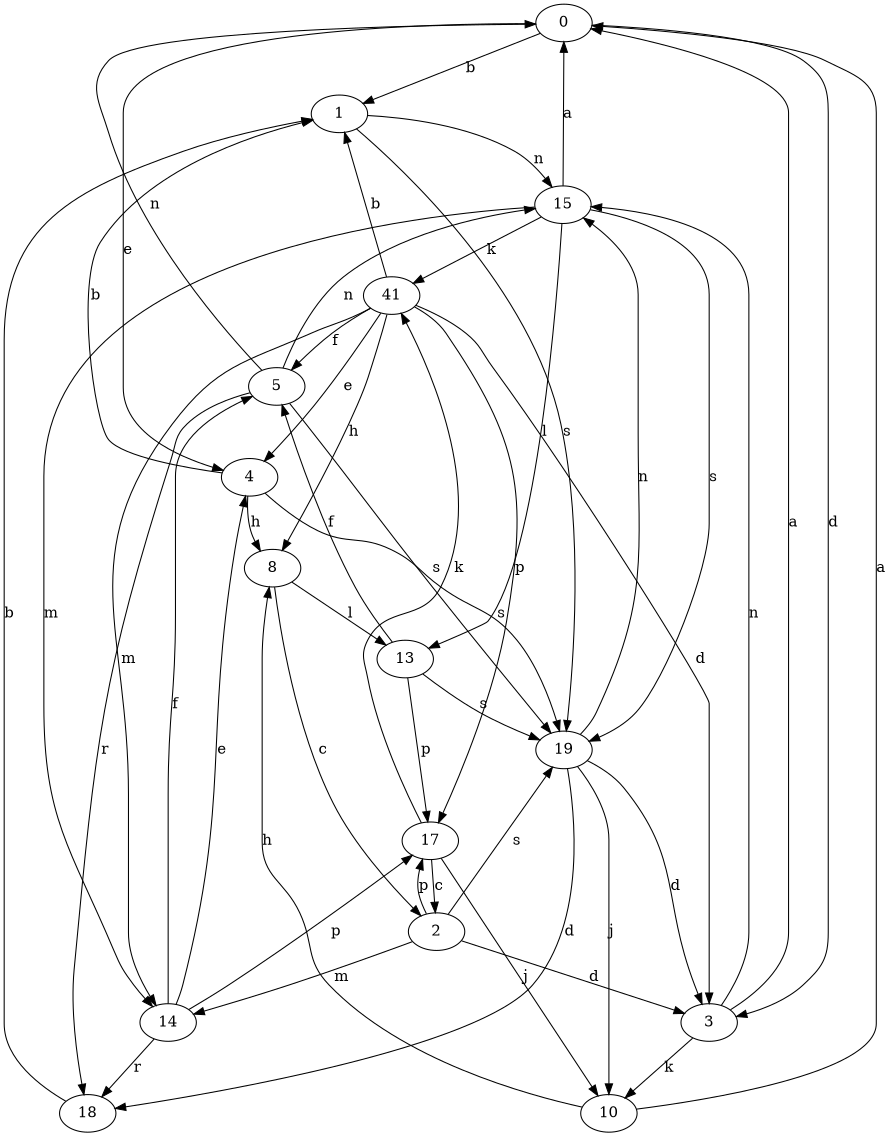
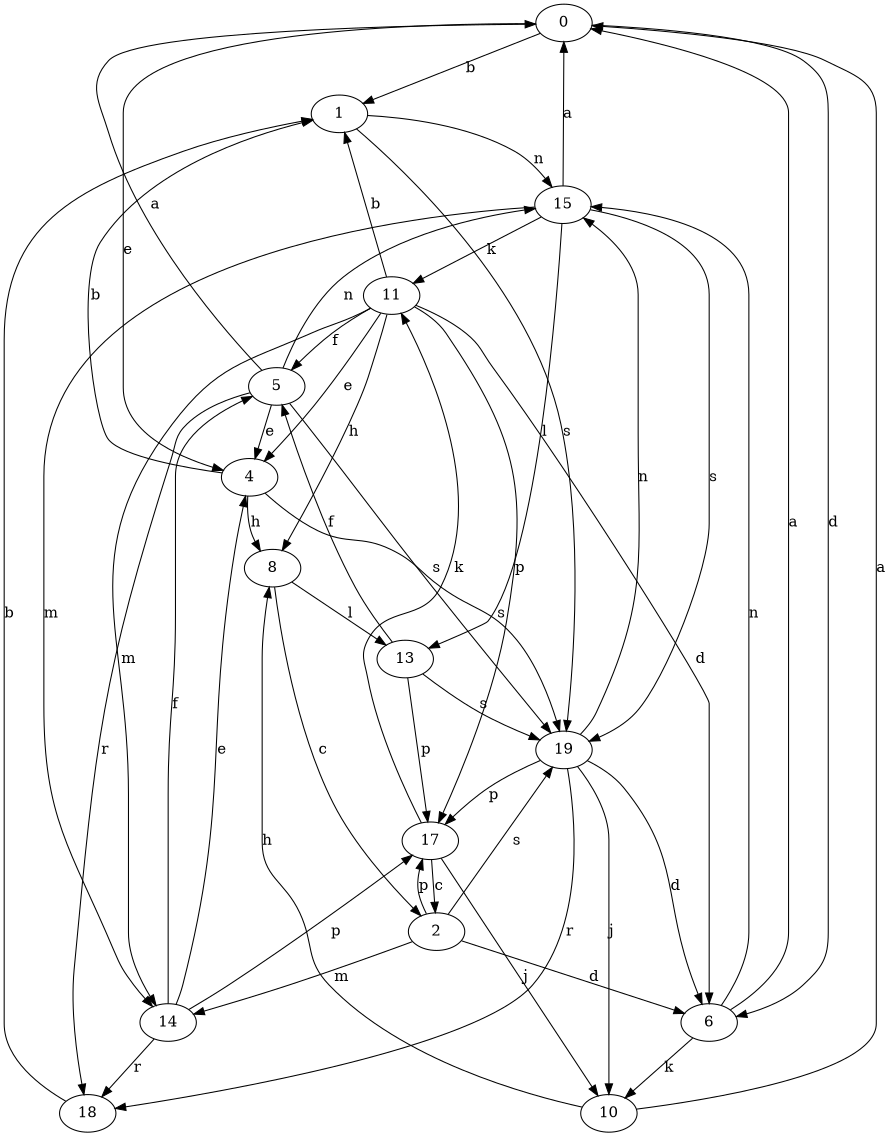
edge "5" -> "0": label "n" -> "a"
node "41": label "41" -> "11"
edge "5" -> "4": added, label "e"
edge "19" -> "17": added, label "p"
edge "19" -> "18": label "d" -> "r"
node "3": label "3" -> "6"
